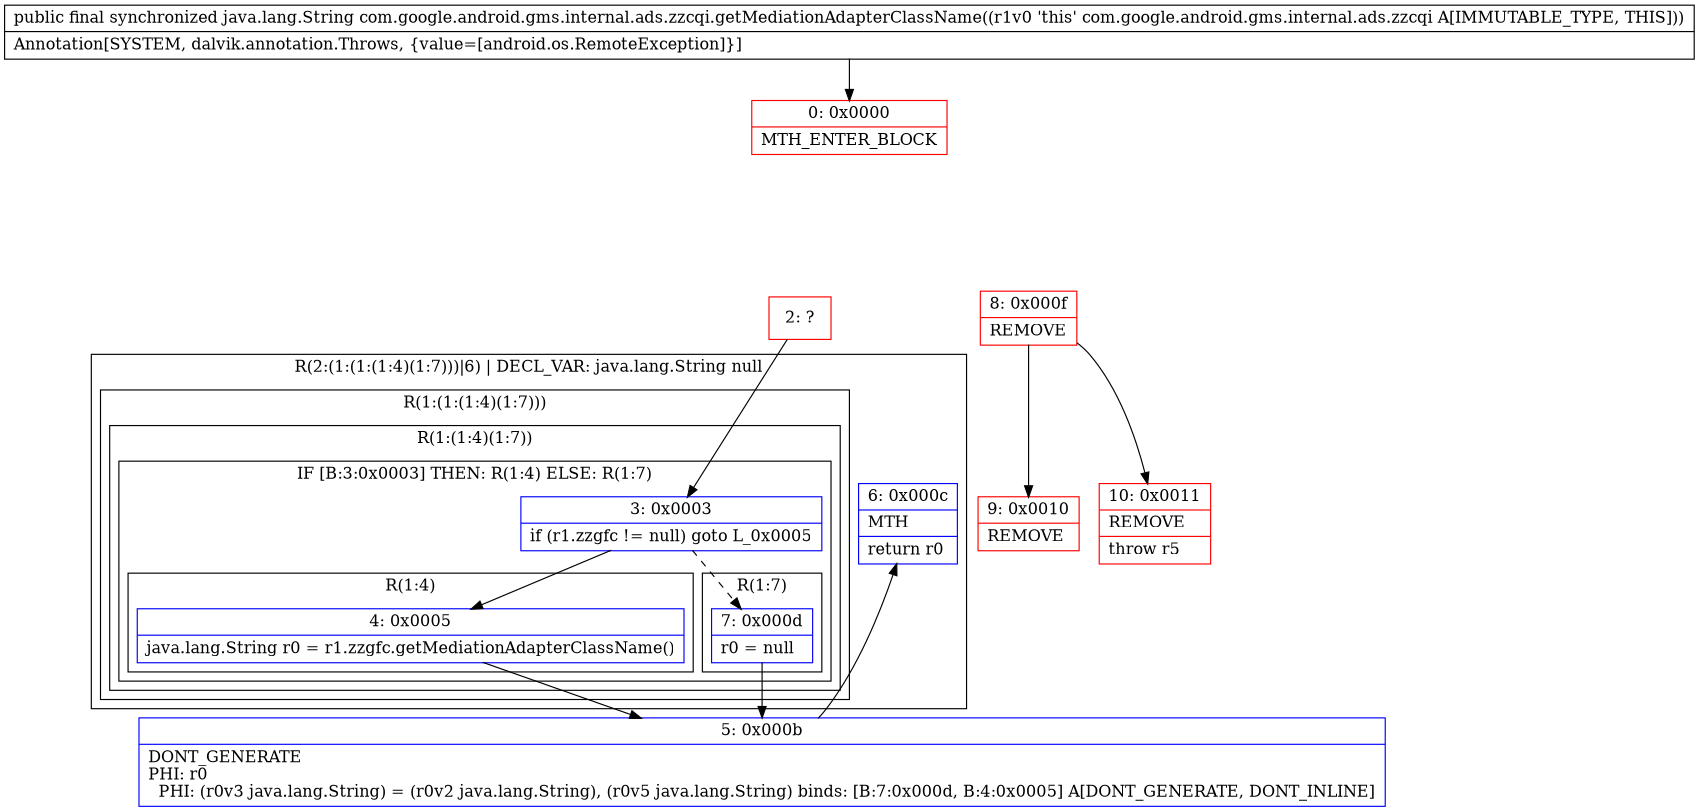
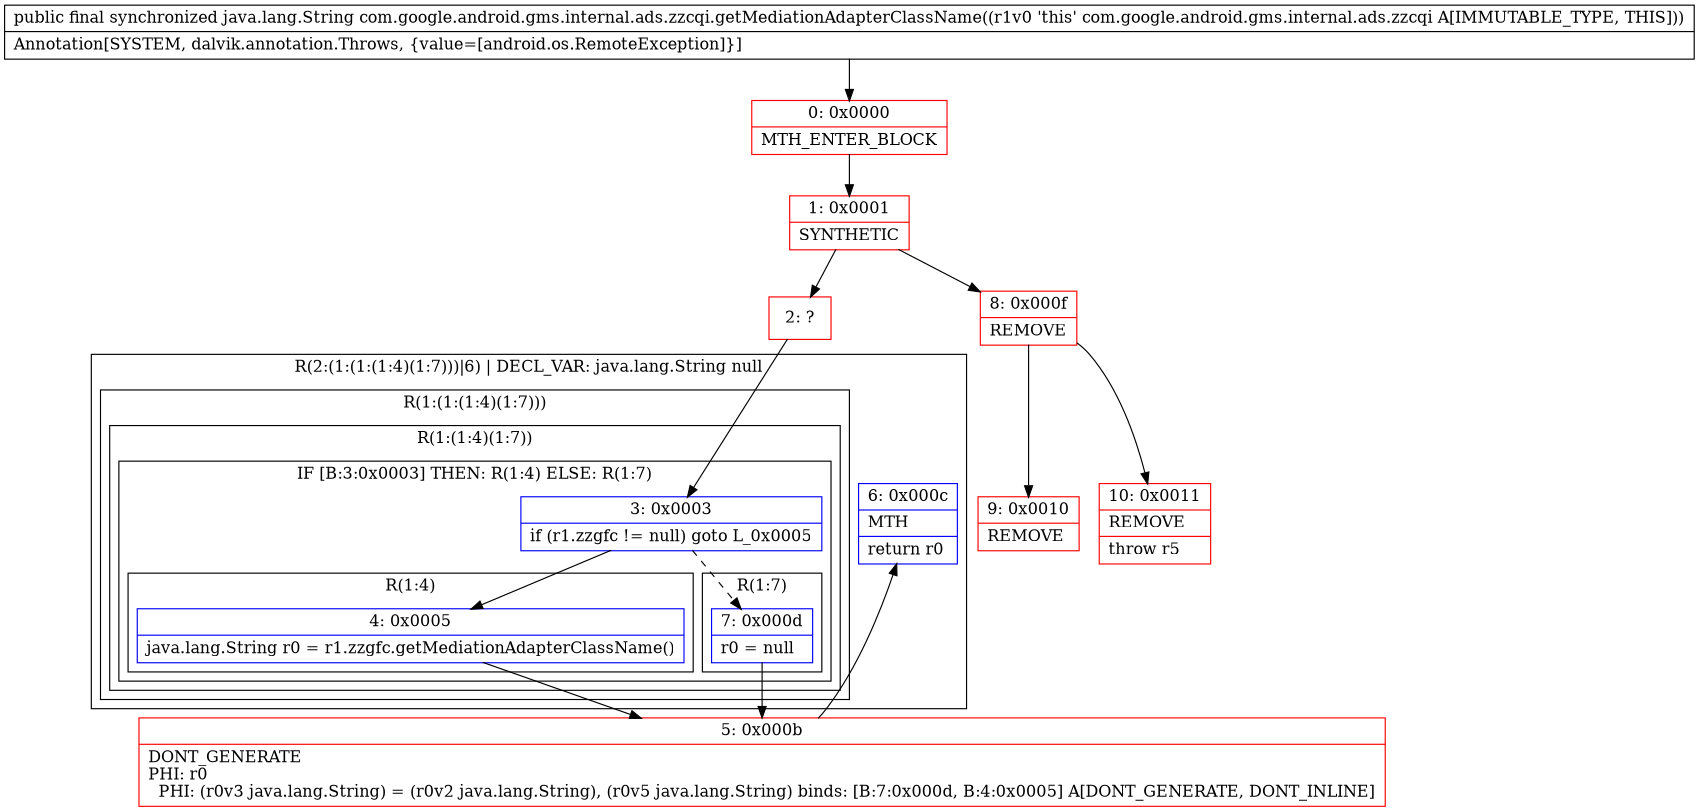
node "1: 0x0001": added
node "5: 0x000b": color blue -> red
